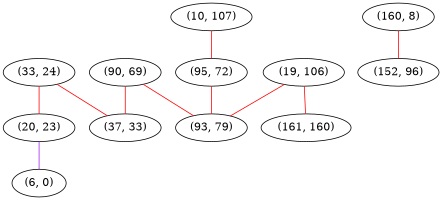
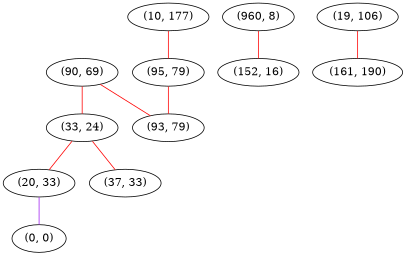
node "(10, 107)": label "(10, 107)" -> "(10, 177)"
node "(160, 8)": label "(160, 8)" -> "(960, 8)"
node "(95, 72)": label "(95, 72)" -> "(95, 79)"
node "(152, 96)": label "(152, 96)" -> "(152, 16)"
edge "(90, 69)" -- "(37, 33)": now "(90, 69)" -- "(33, 24)"
edge "(19, 106)" -- "(93, 79)": removed
node "(20, 23)": label "(20, 23)" -> "(20, 33)"
node "(161, 160)": label "(161, 160)" -> "(161, 190)"
node "(6, 0)": label "(6, 0)" -> "(0, 0)"
